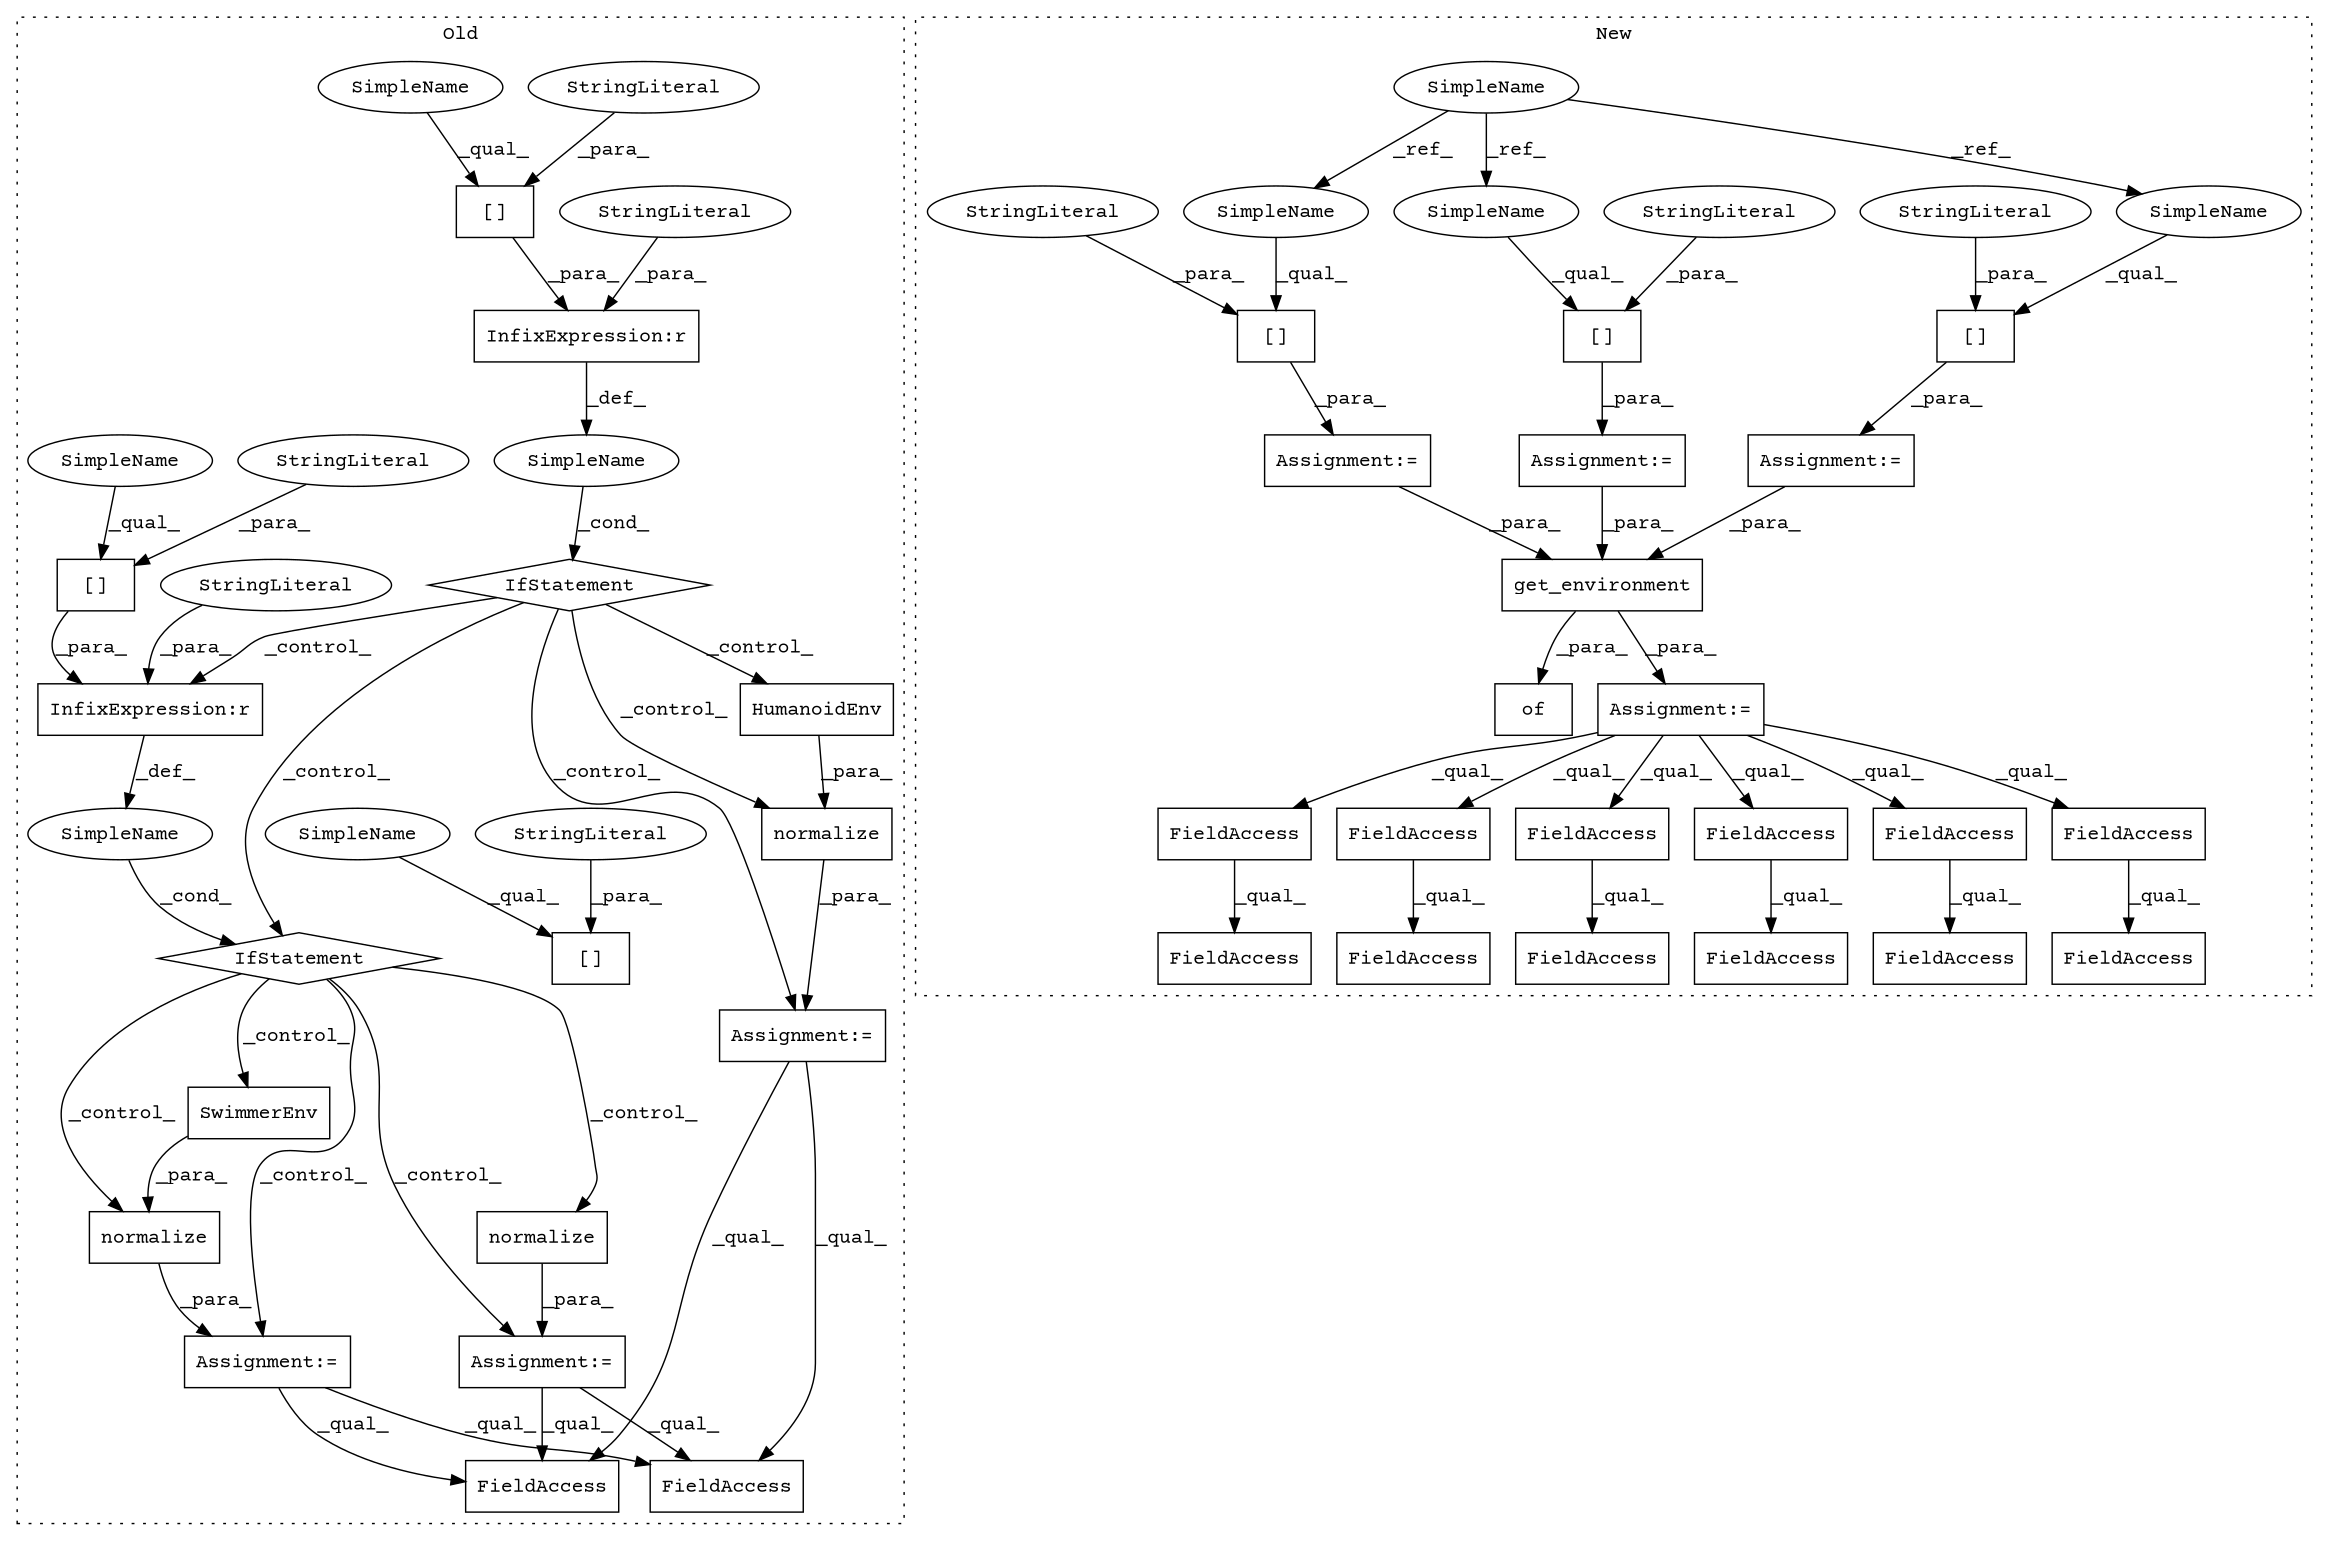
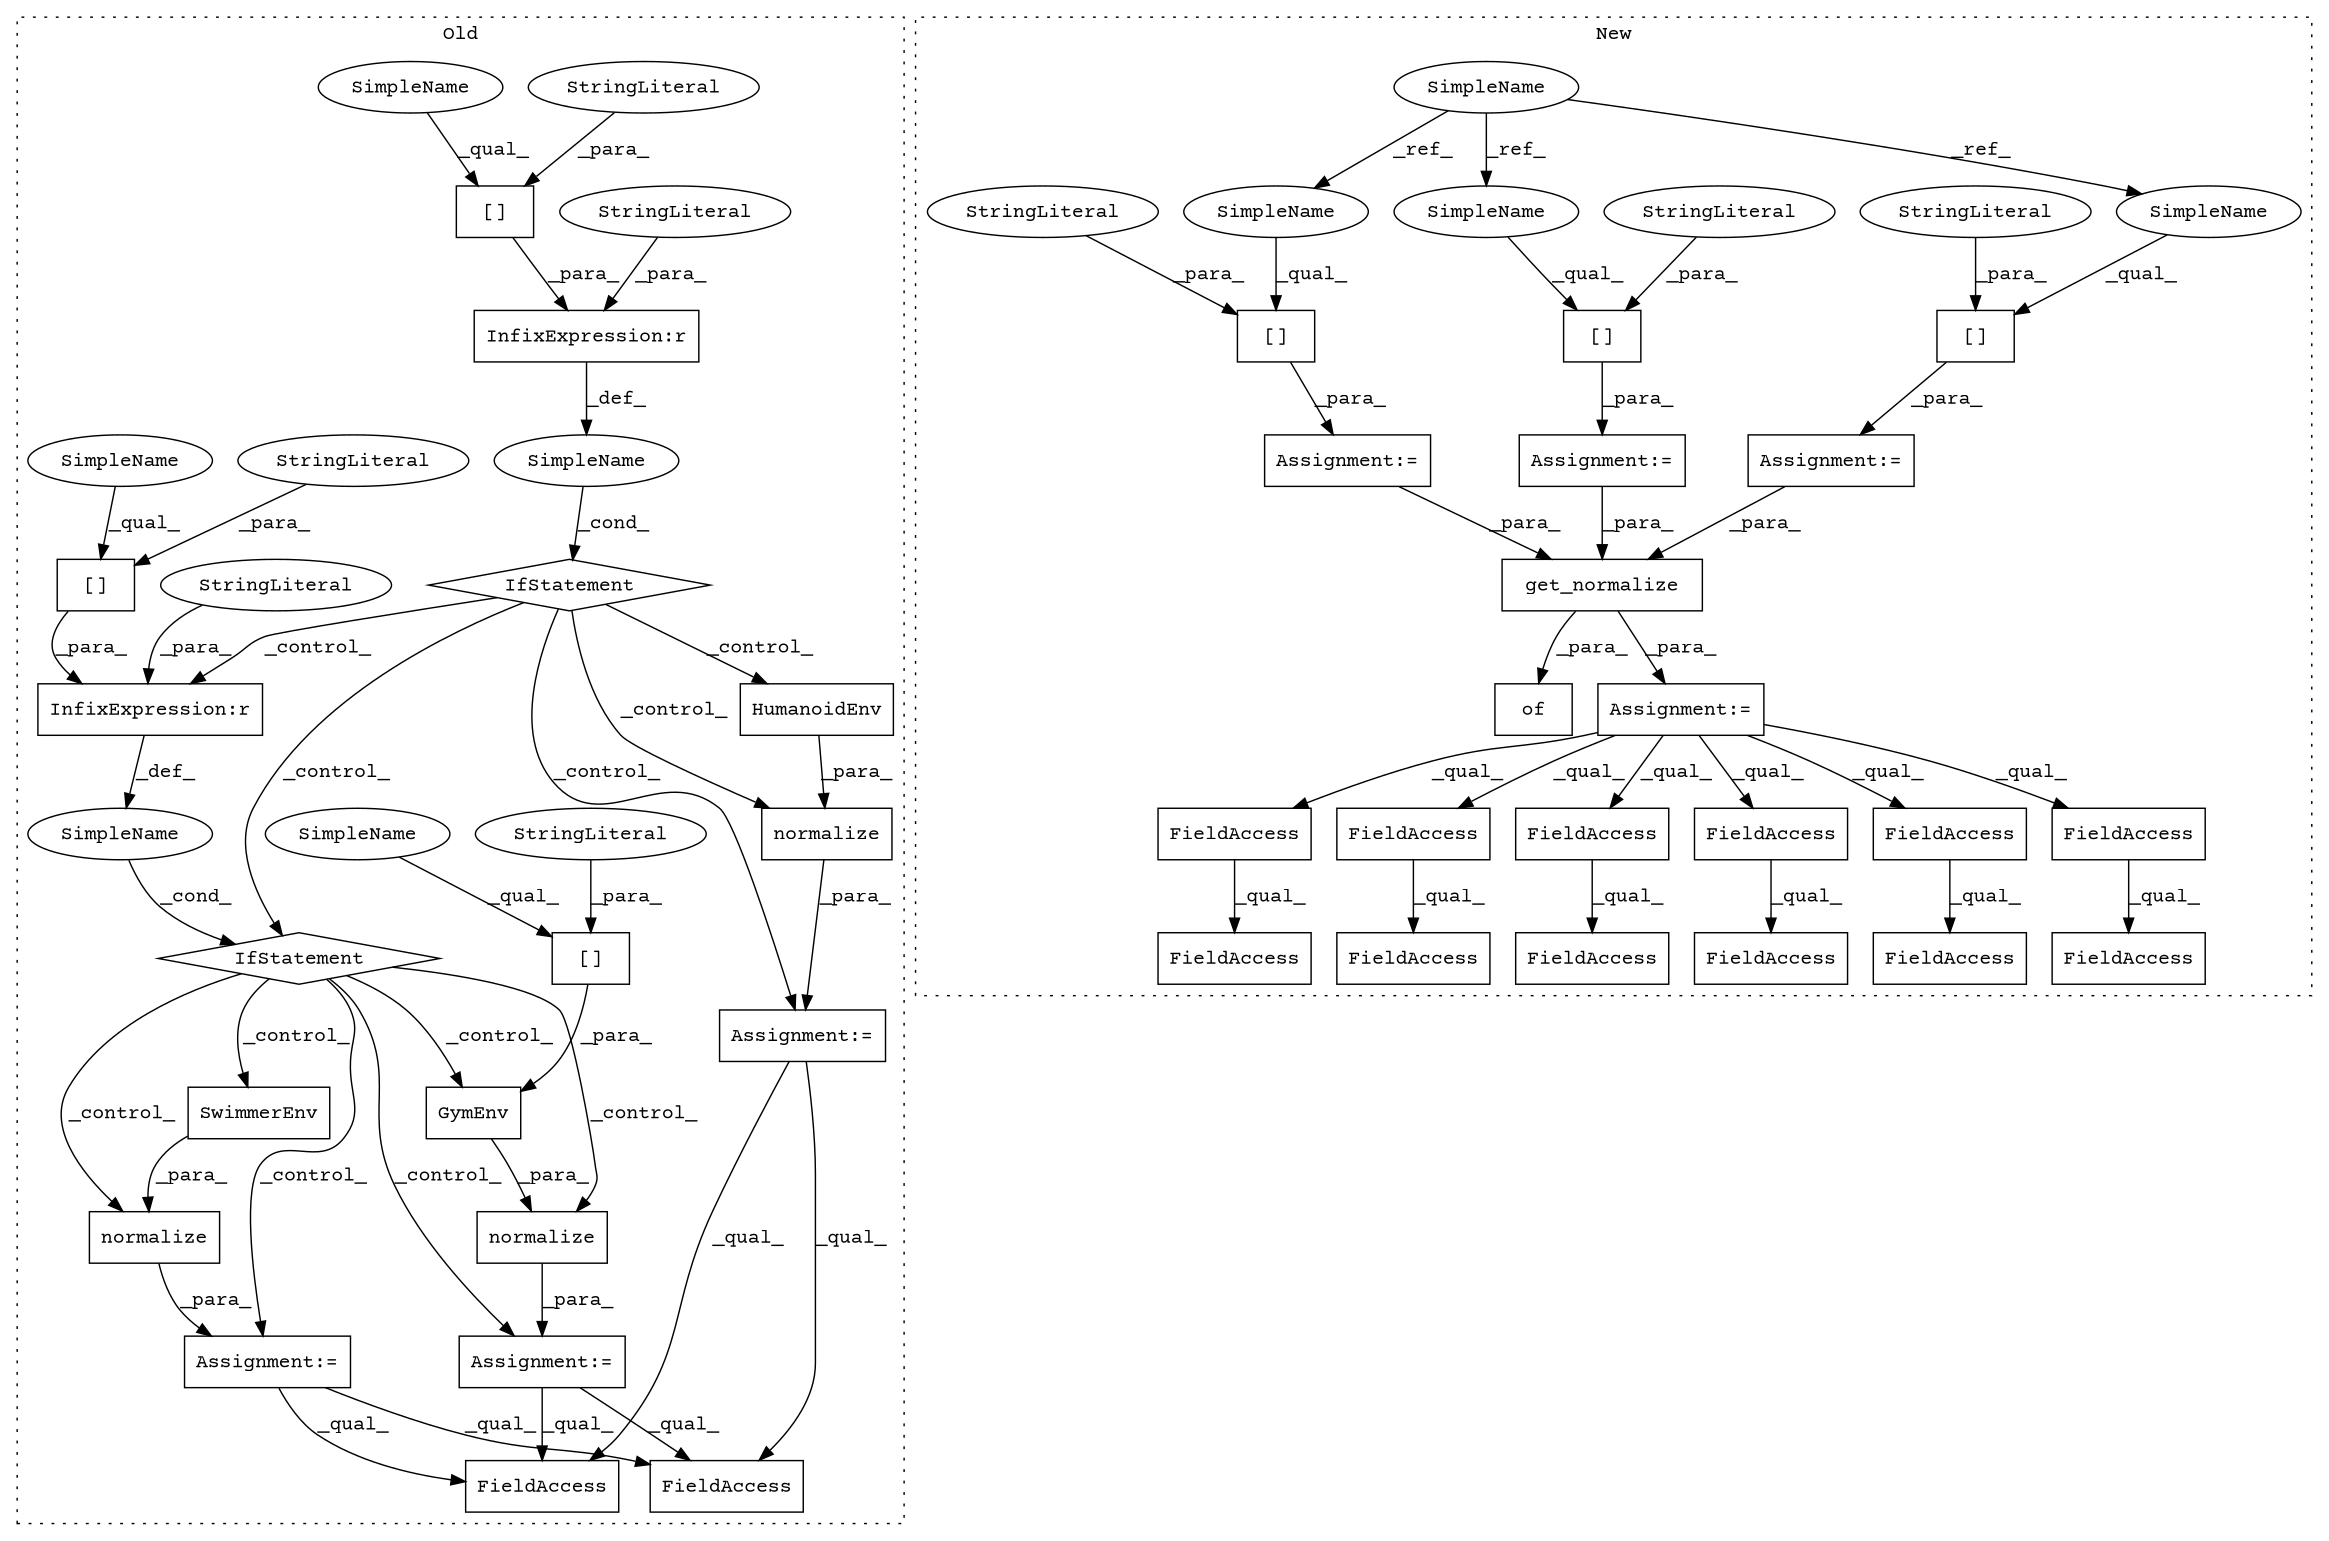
node "get_environment": label "get_environment" -> "get_normalize"
node "GymEnv": added
